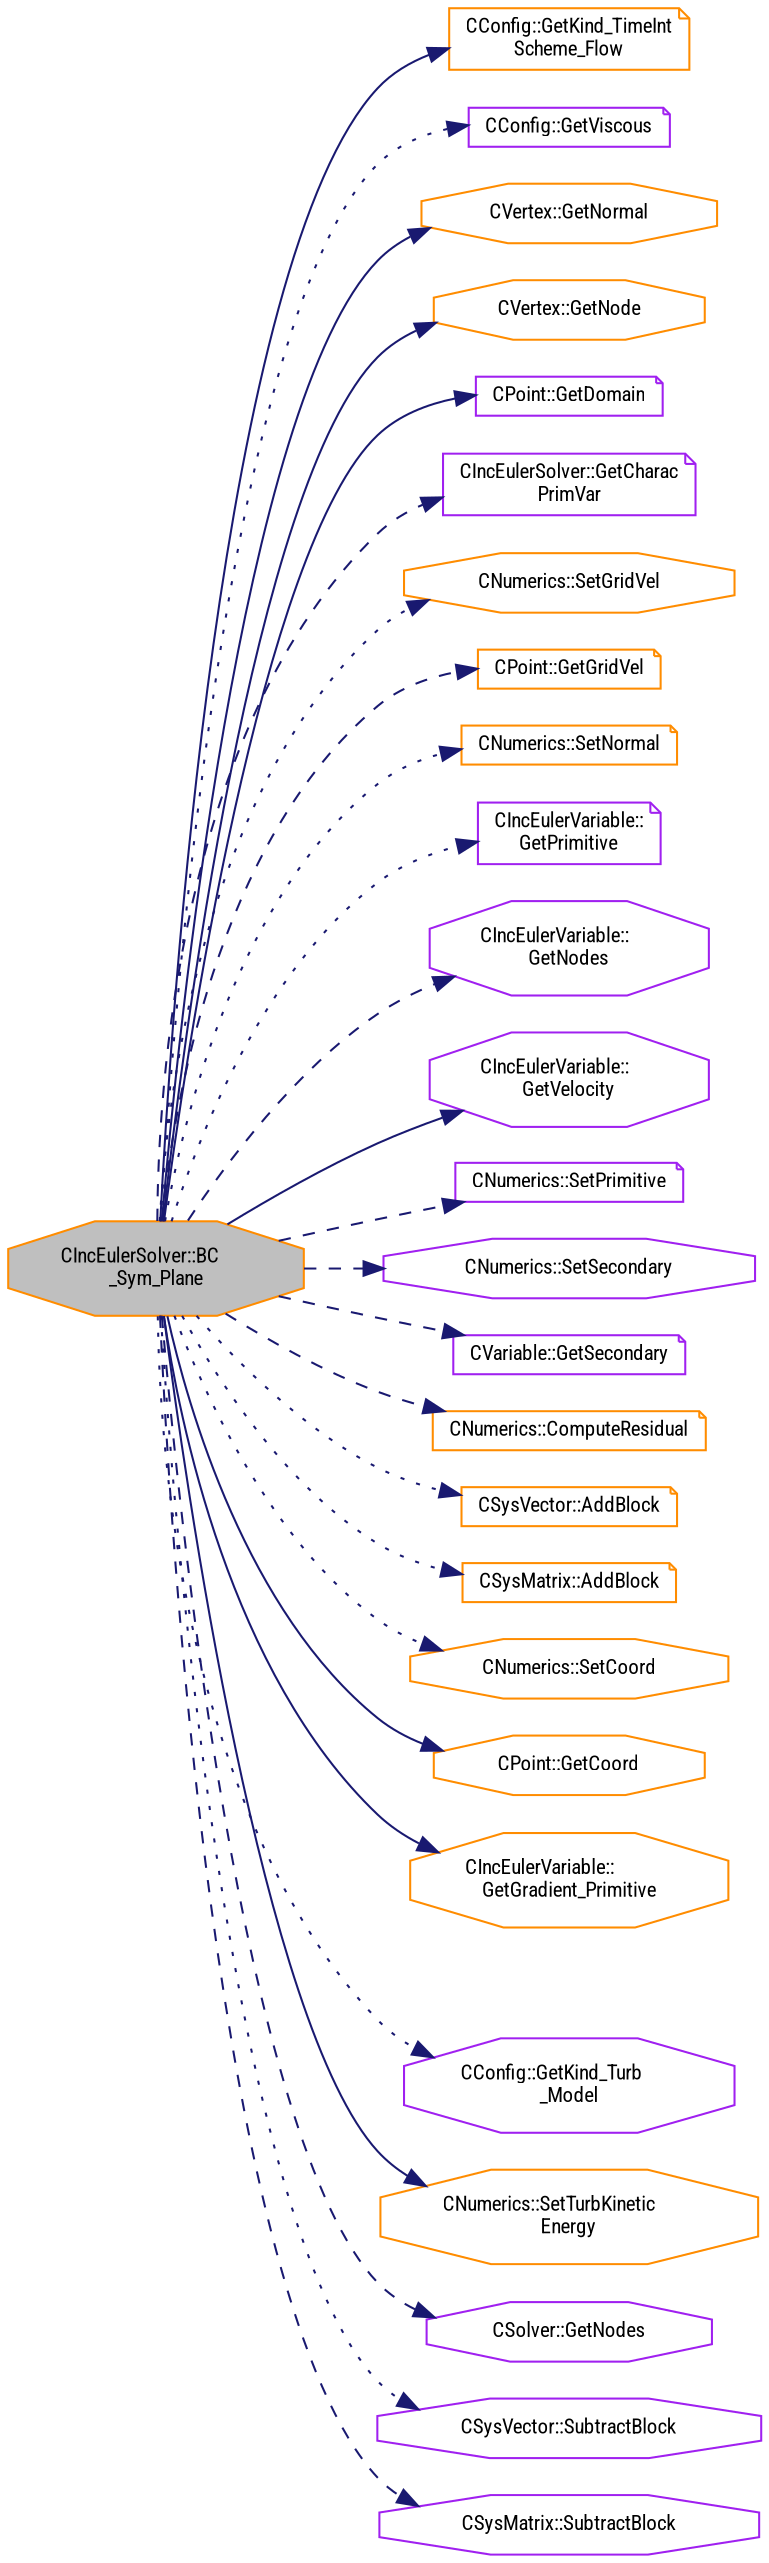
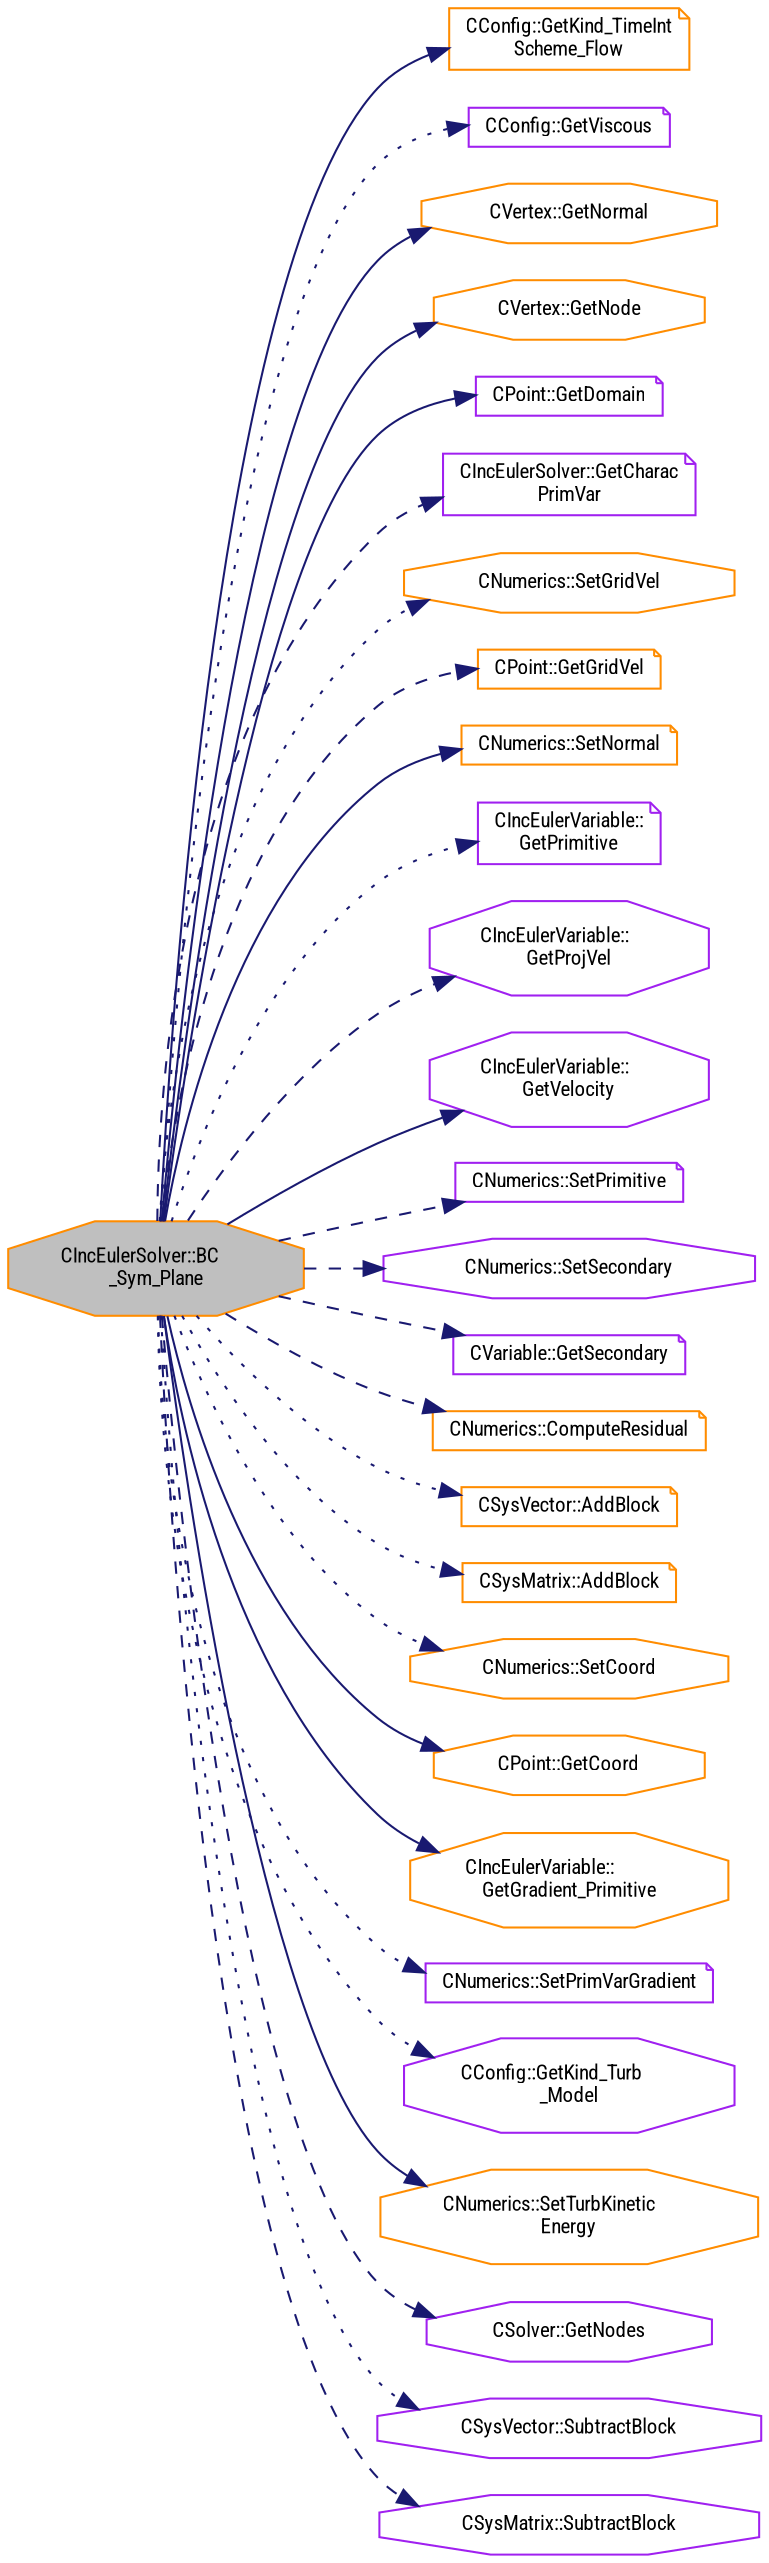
node "CIncEulerVariable:: GetNodes": label "CIncEulerVariable:: GetNodes" -> "CIncEulerVariable:: GetProjVel"
edge "CIncEulerSolver::BC _Sym_Plane" -> "CNumerics::SetNormal": style dotted -> solid
node "CNumerics::SetPrimVarGradient": added
